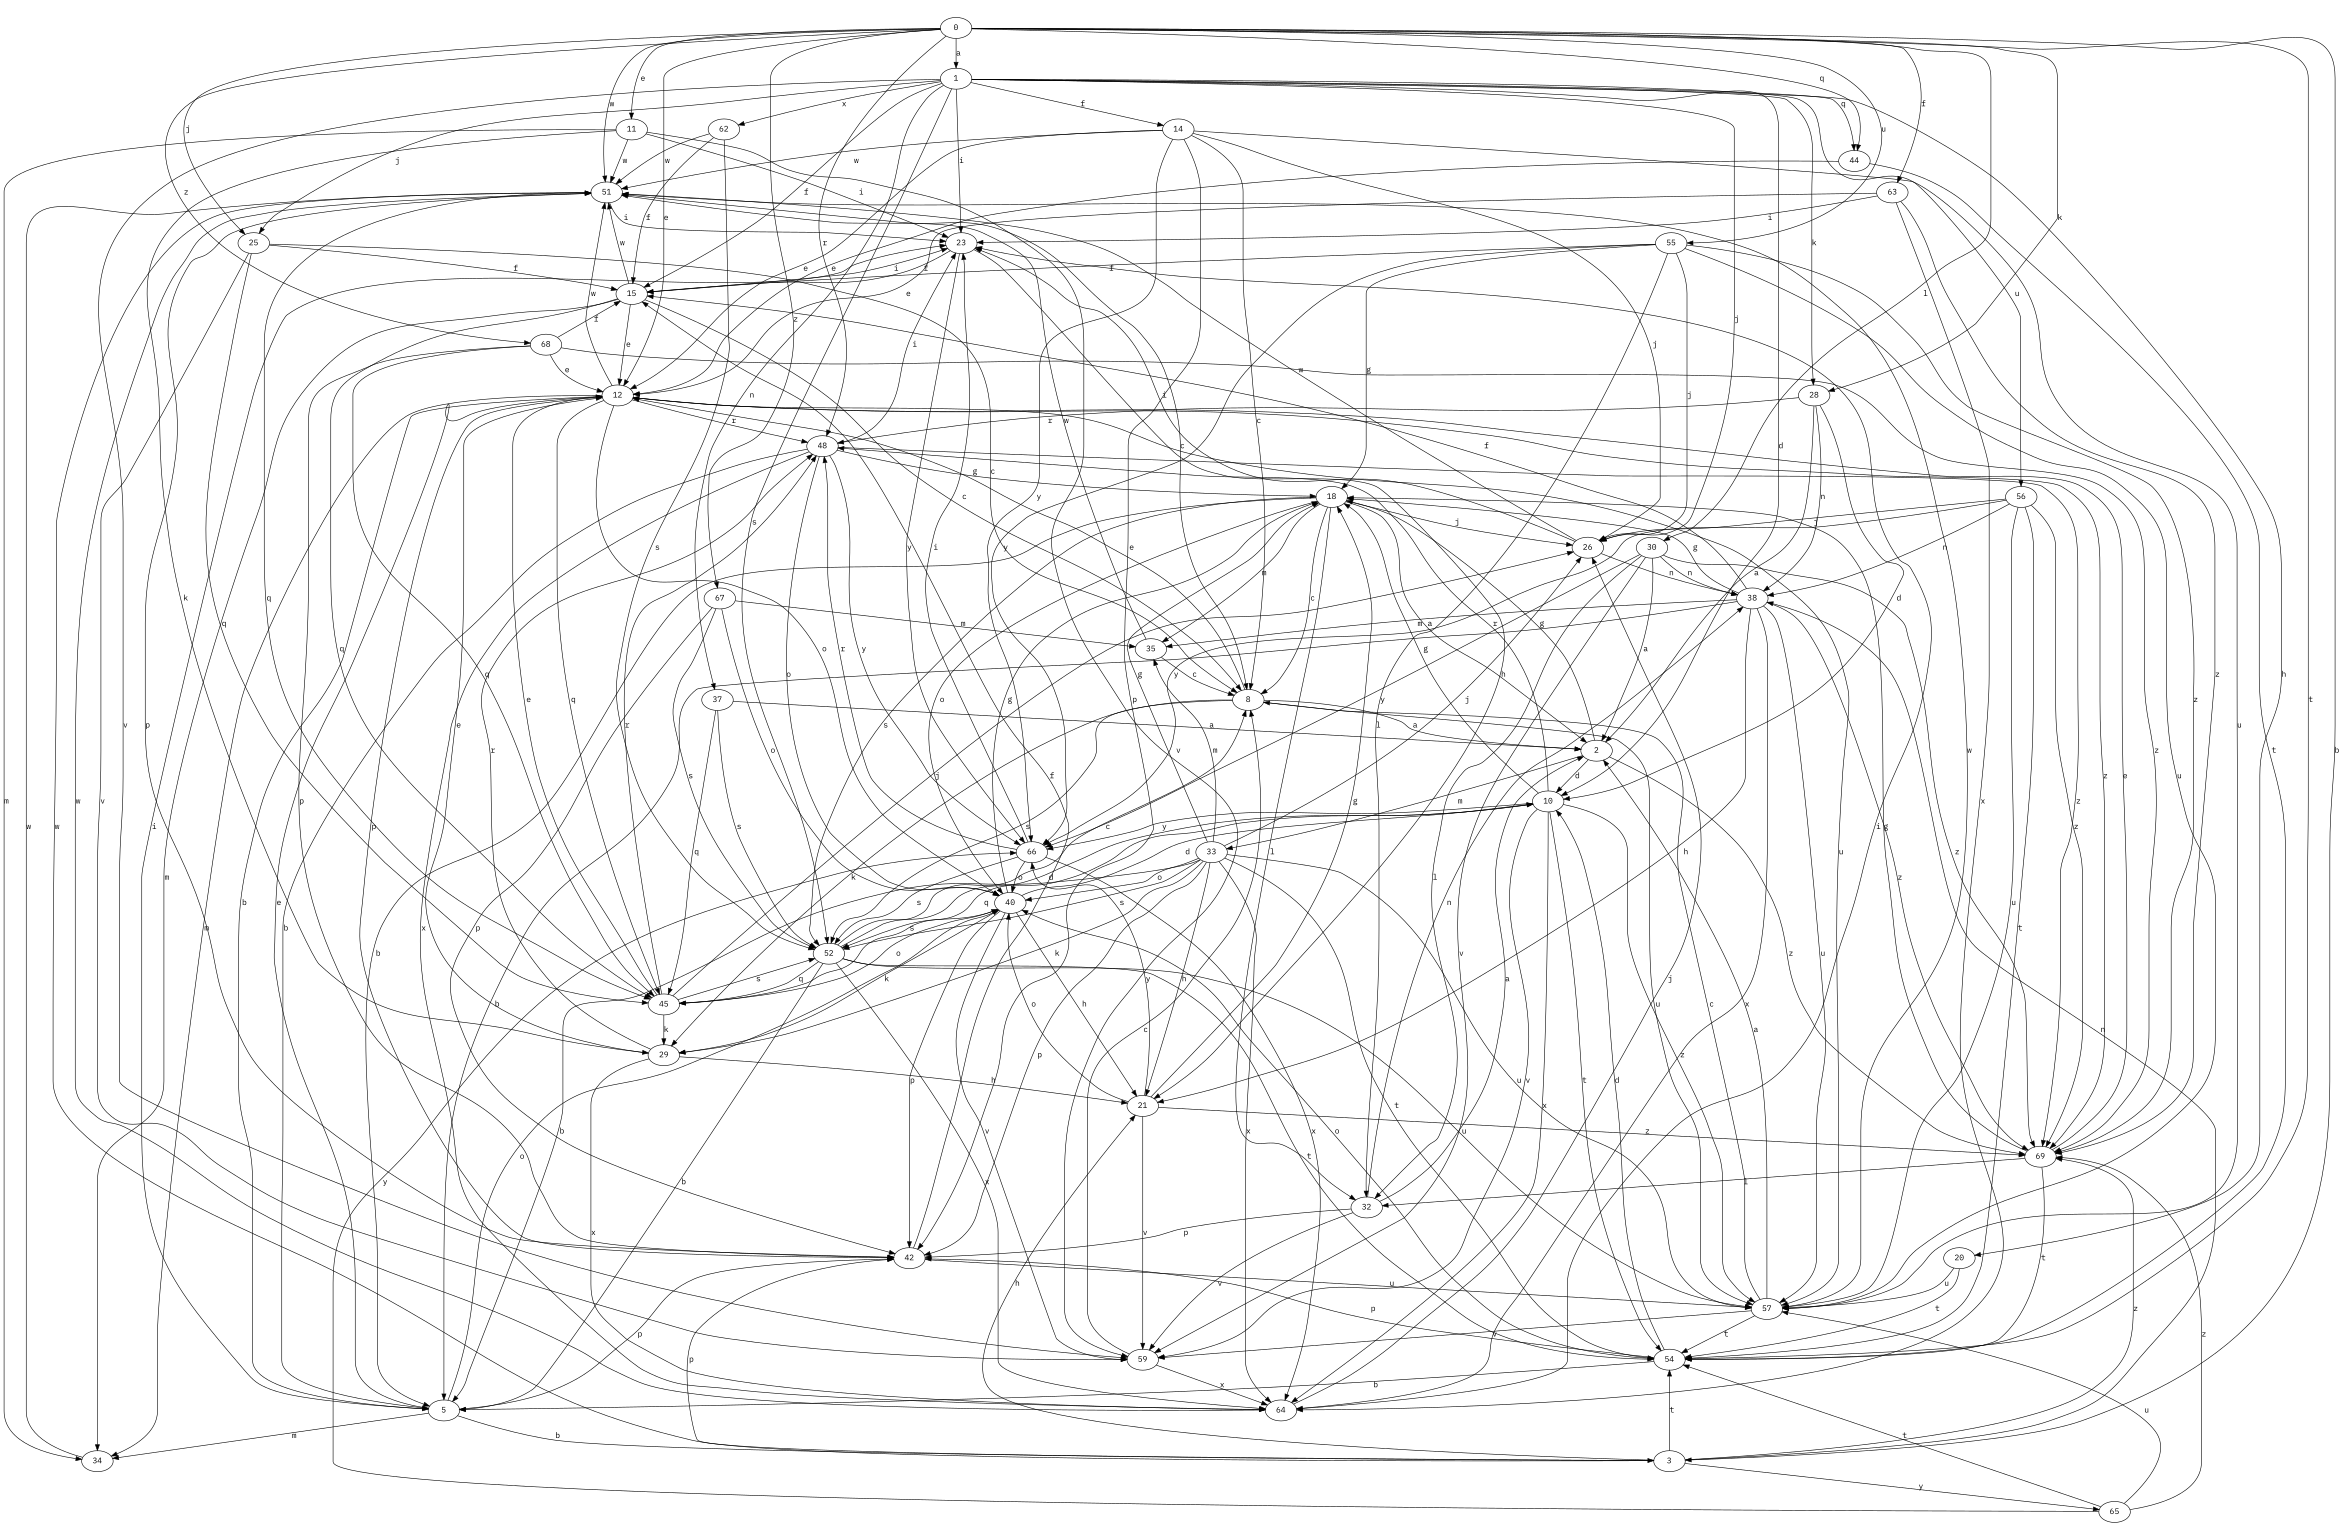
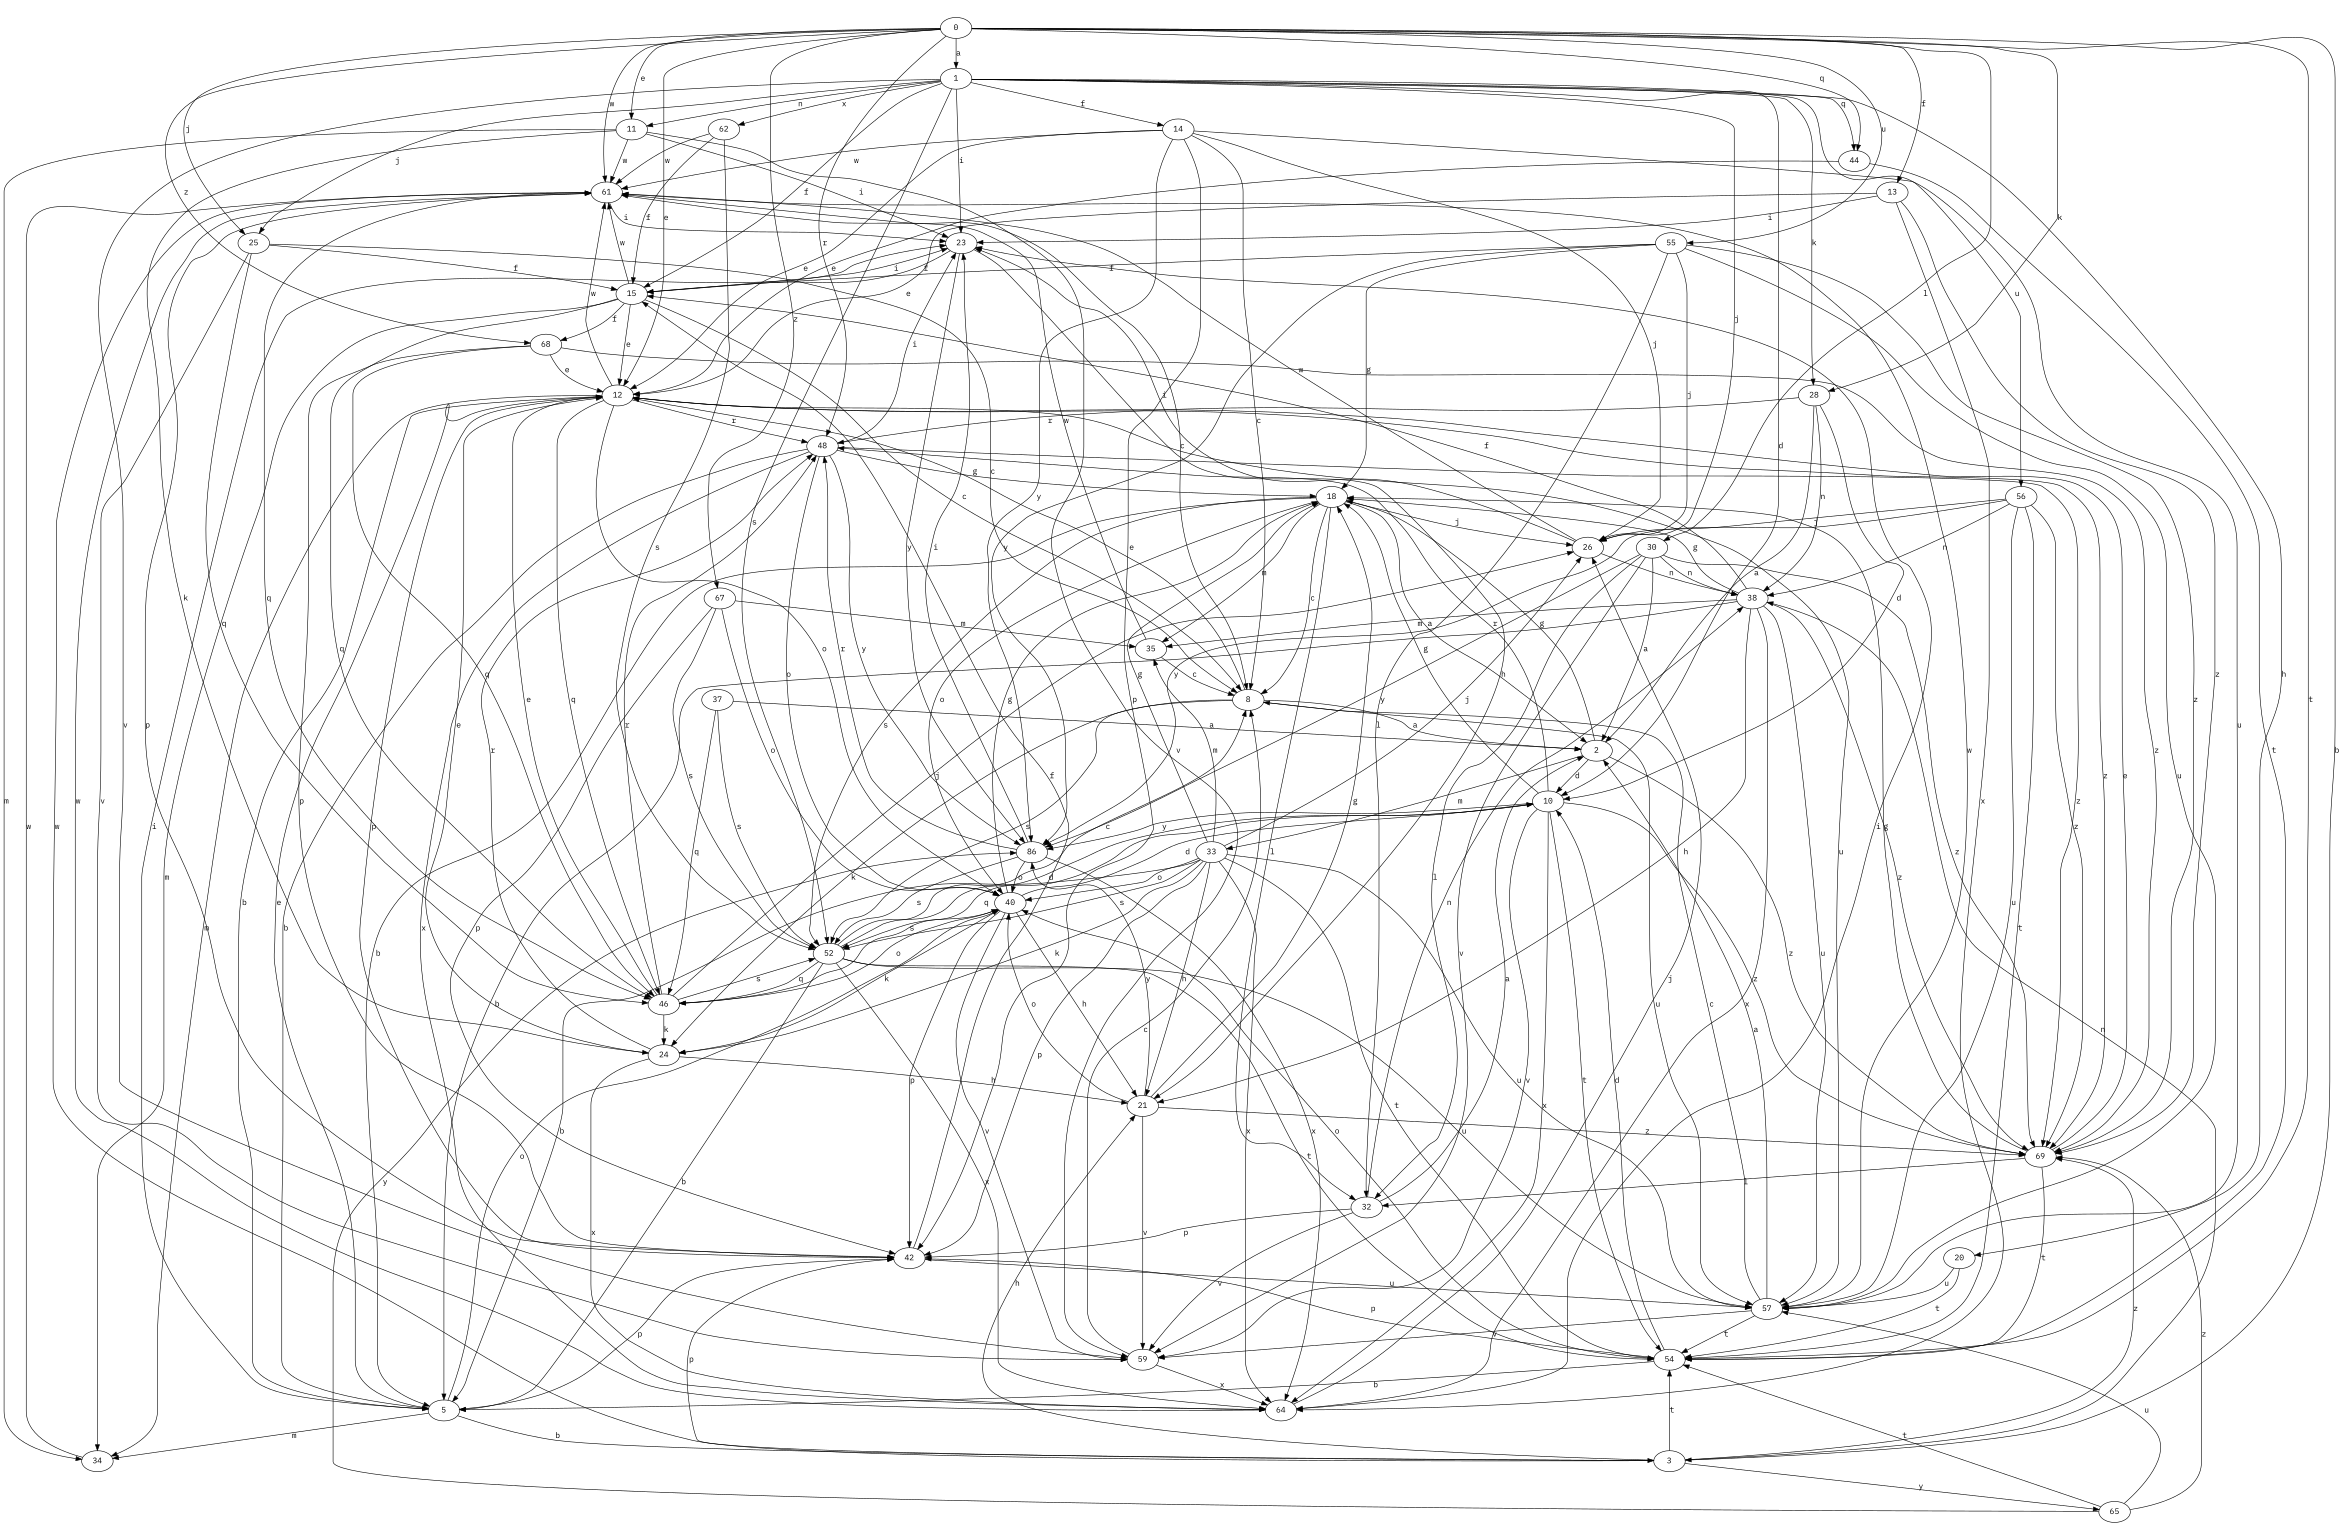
node "51": label "51" -> "61"
node "63": label "63" -> "13"
edge "68" -> "15": reversed
edge "1" -> "37": now "1" -> "11"
node "66": label "66" -> "86"
node "45": label "45" -> "46"
edge "10" -> "57": now "10" -> "69"
node "29": label "29" -> "24"
